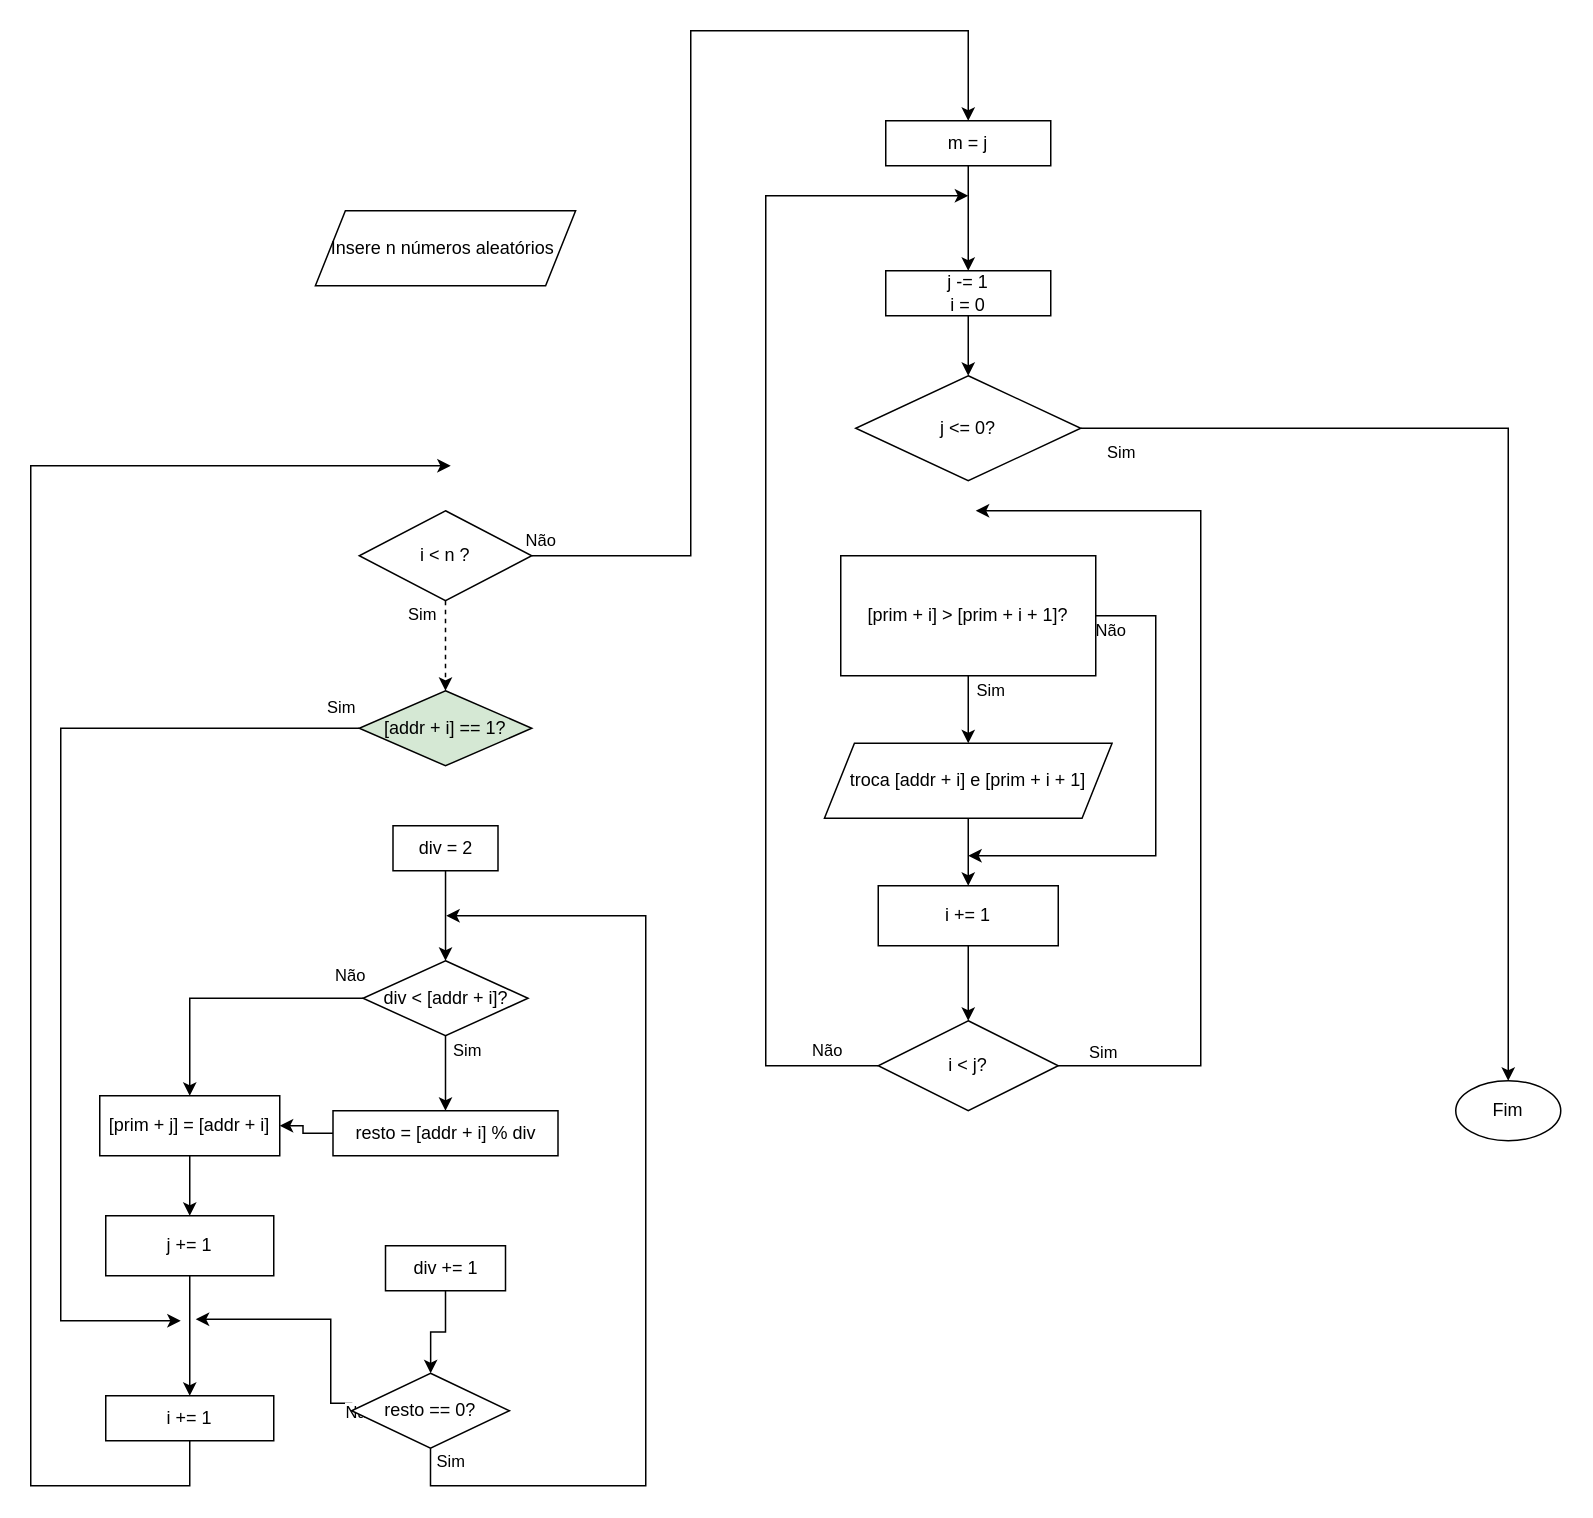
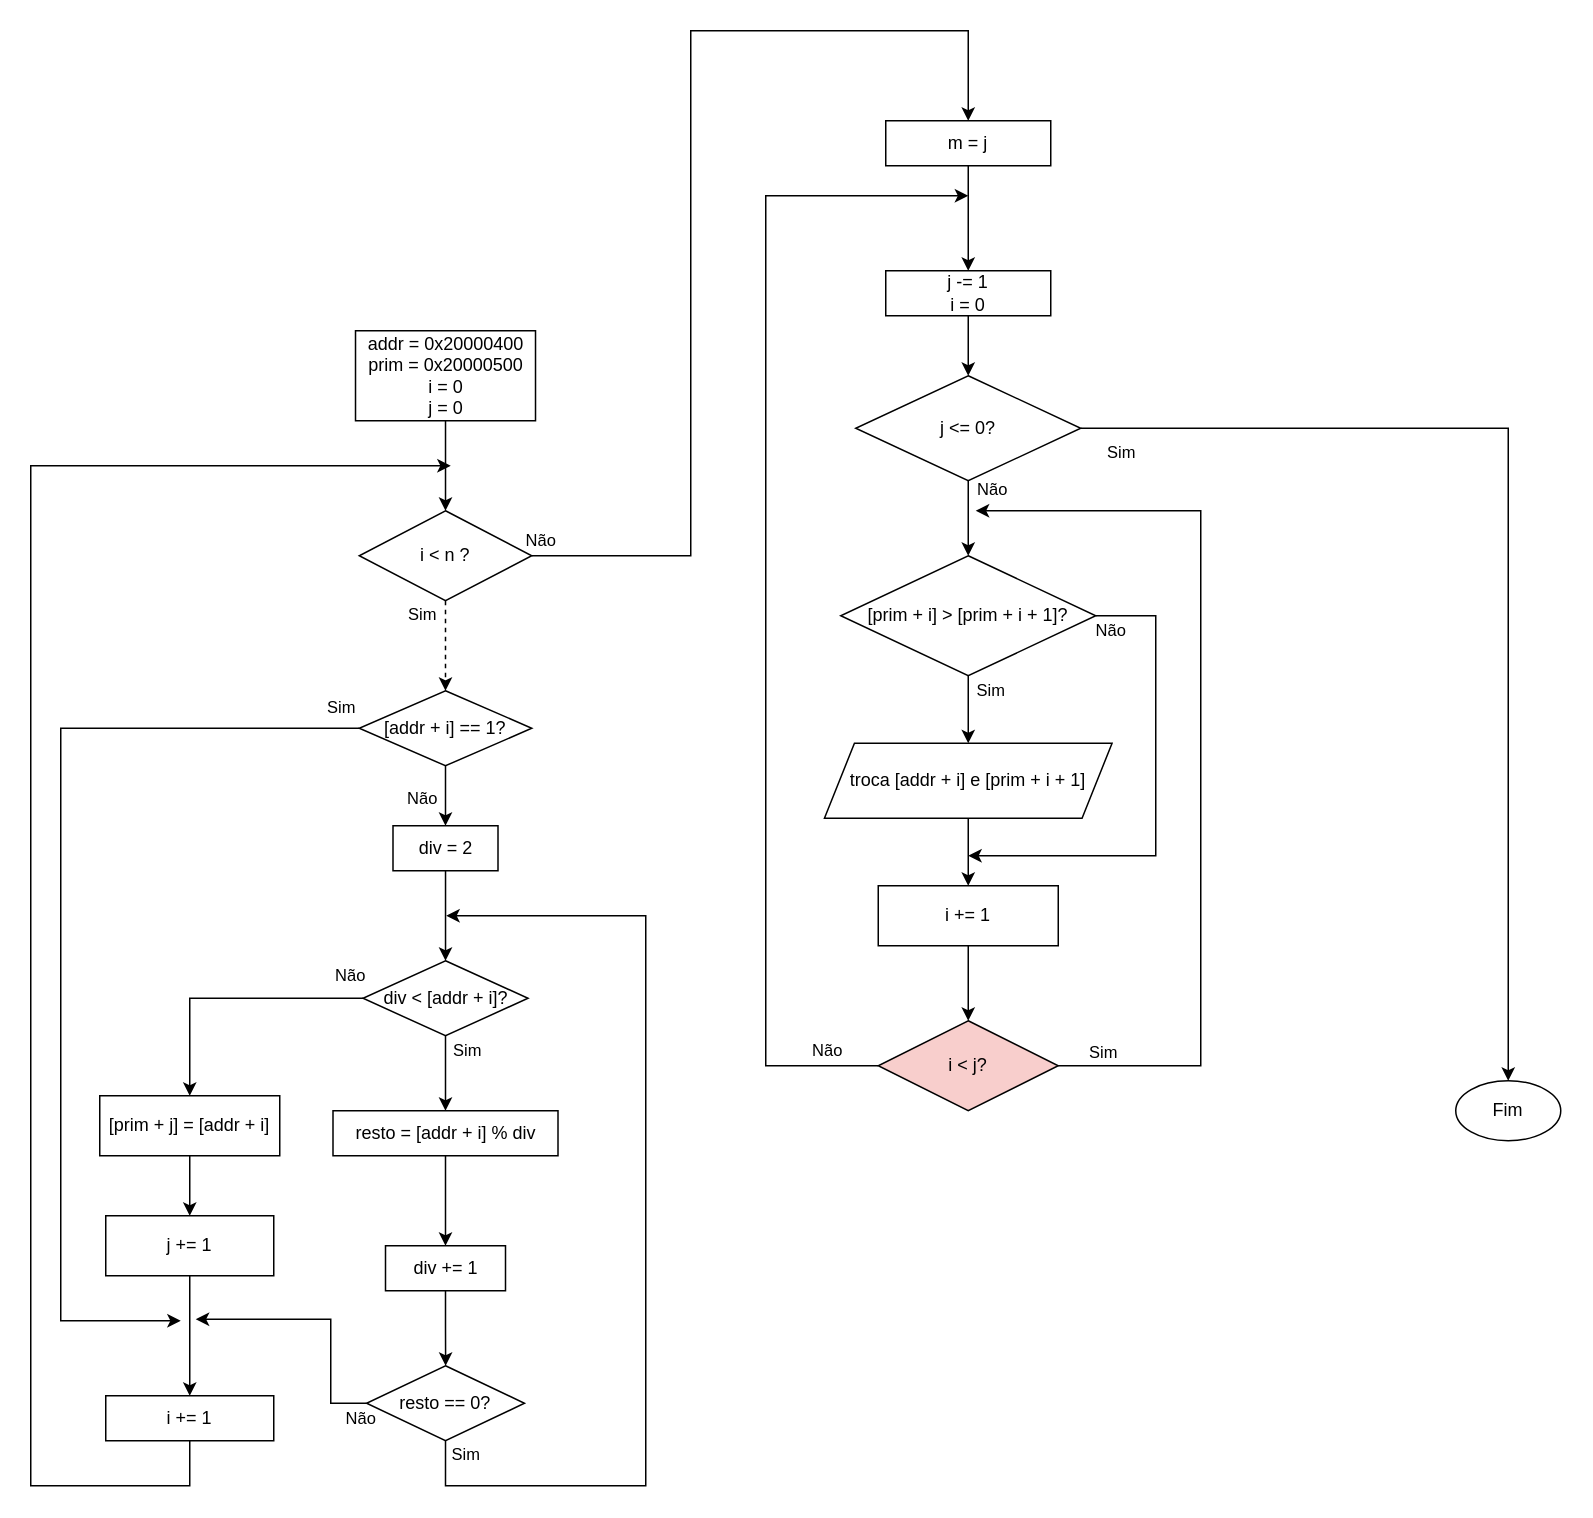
node "Insere n números aleatórios": removed
node "addr = 0x20000400 prim = 0x20000500 i = 0 j = 0": added
edge "addr = 0x20000400 prim = 0x20000500 i = 0 j = 0" -> "i < n ?": added
edge "j <= 0?" -> "[prim + i] > [prim + i + 1]?": added, label "Não"
node "[prim + i] > [prim + i + 1]?": shape rectangle -> diamond
node "[addr + i] == 1?": fillcolor #d5e8d4 -> #ffffff
edge "[addr + i] == 1?" -> "div = 2": added, label "Não"
node "i < j?": fillcolor #ffffff -> #f8cecc
edge "resto = [addr + i] % div" -> "[prim + j] = [addr + i]": now "resto = [addr + i] % div" -> "div += 1"
node "resto == 0?": moved (431, 1411) -> (446, 1403)
